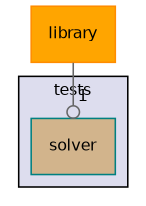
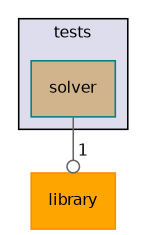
edge "library" -> "solver": reversed
